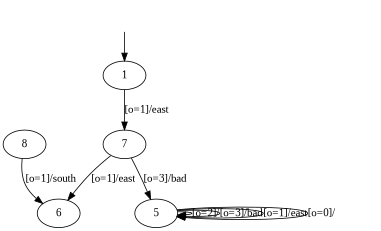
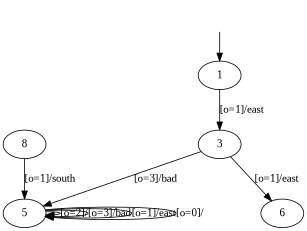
node "7": label "7" -> "3"
edge "8" -> "6": now "8" -> "5"
